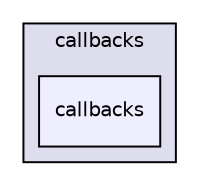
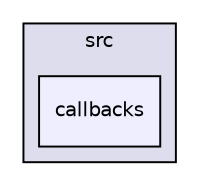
cluster "callbacks": label "callbacks" -> "src"
